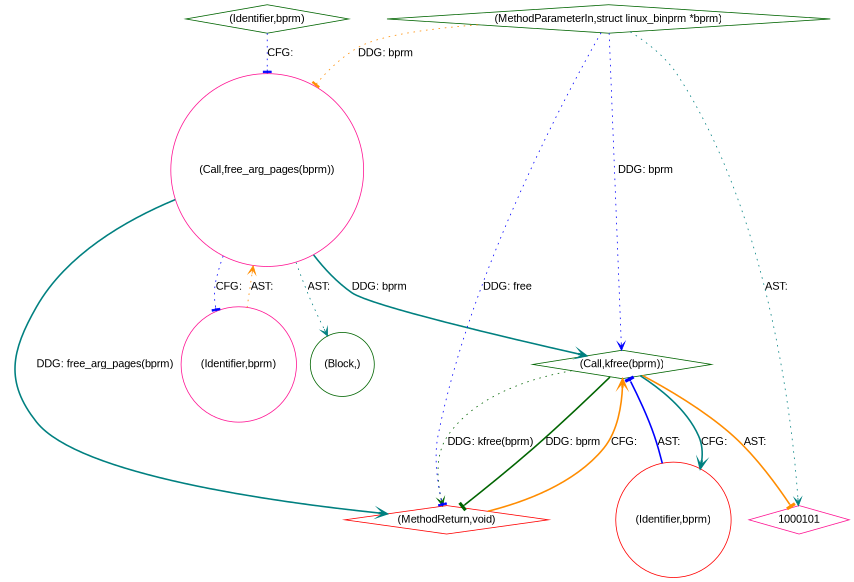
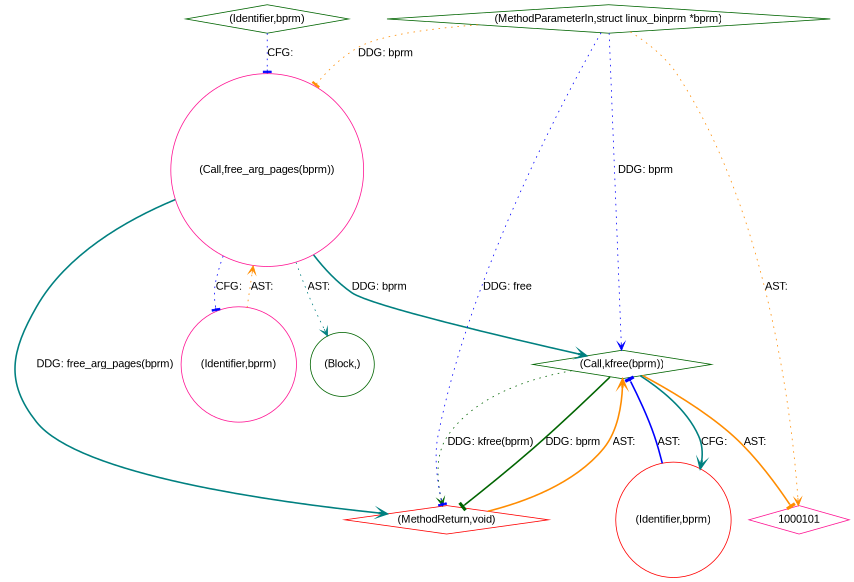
edge "(MethodParameterIn,struct linux_binprm *bprm)" -> "1000101": color teal -> darkorange
edge "(MethodReturn,void)" -> "(Call,kfree(bprm))": label "CFG: " -> "AST: "
